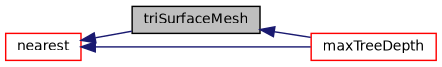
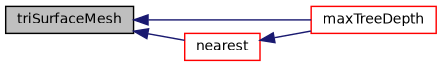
edge "triSurfaceMesh" -> "nearest": reversed
